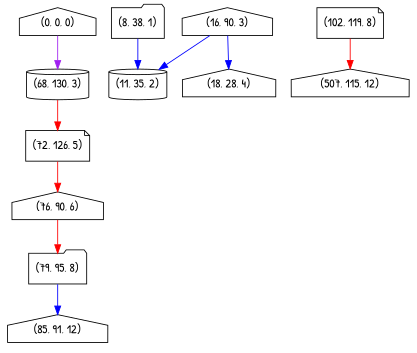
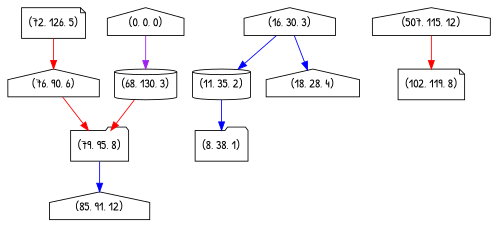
node "(16, 90, 3)": label "(16, 90, 3)" -> "(16, 30, 3)"
edge "(8, 38, 1)" -> "(11, 35, 2)": reversed
edge "(102, 119, 8)" -> "(507, 115, 12)": reversed
edge "(68, 130, 3)" -> "(72, 126, 5)": now "(68, 130, 3)" -> "(79, 95, 8)"
